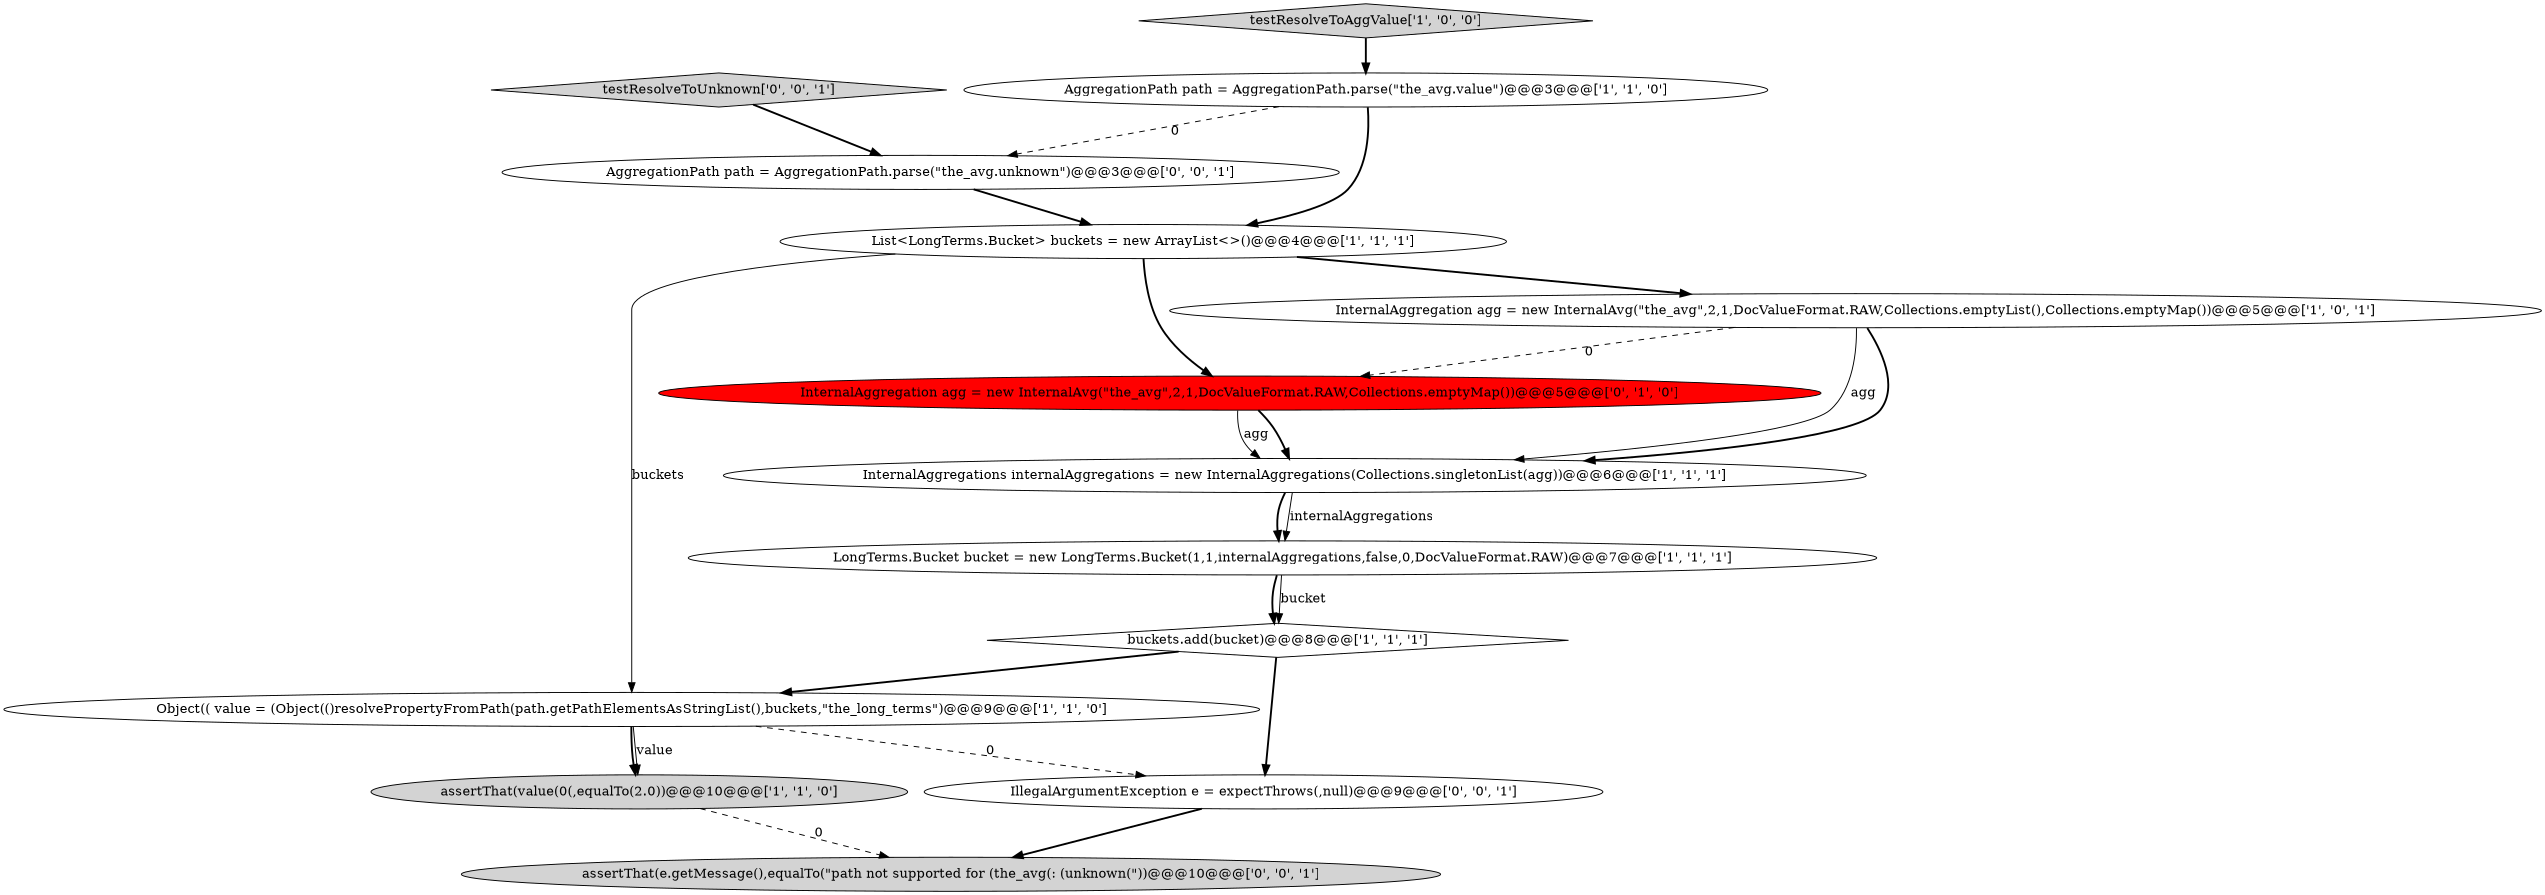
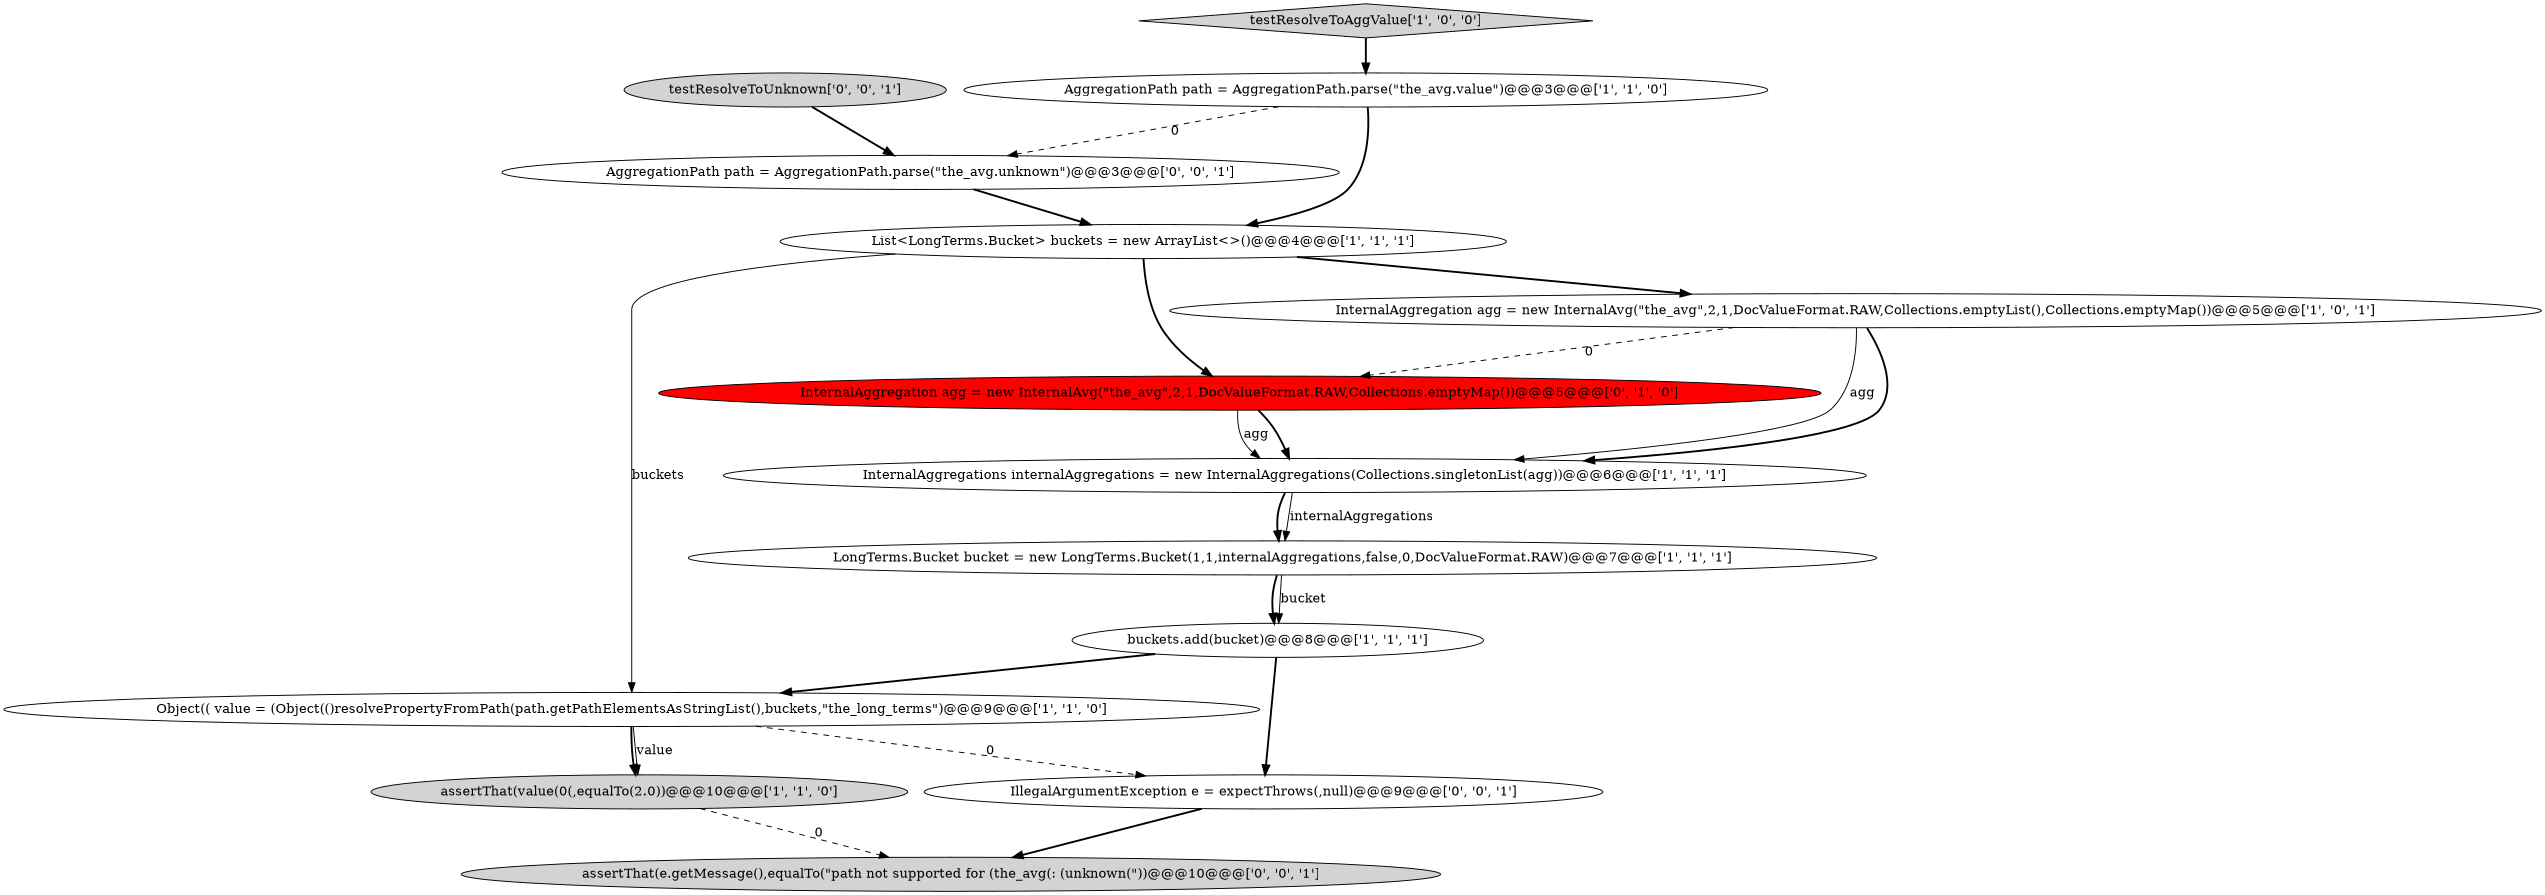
node "testResolveToUnknown['0', '0', '1']": shape diamond -> ellipse
node "buckets.add(bucket)@@@8@@@['1', '1', '1']": shape diamond -> ellipse
